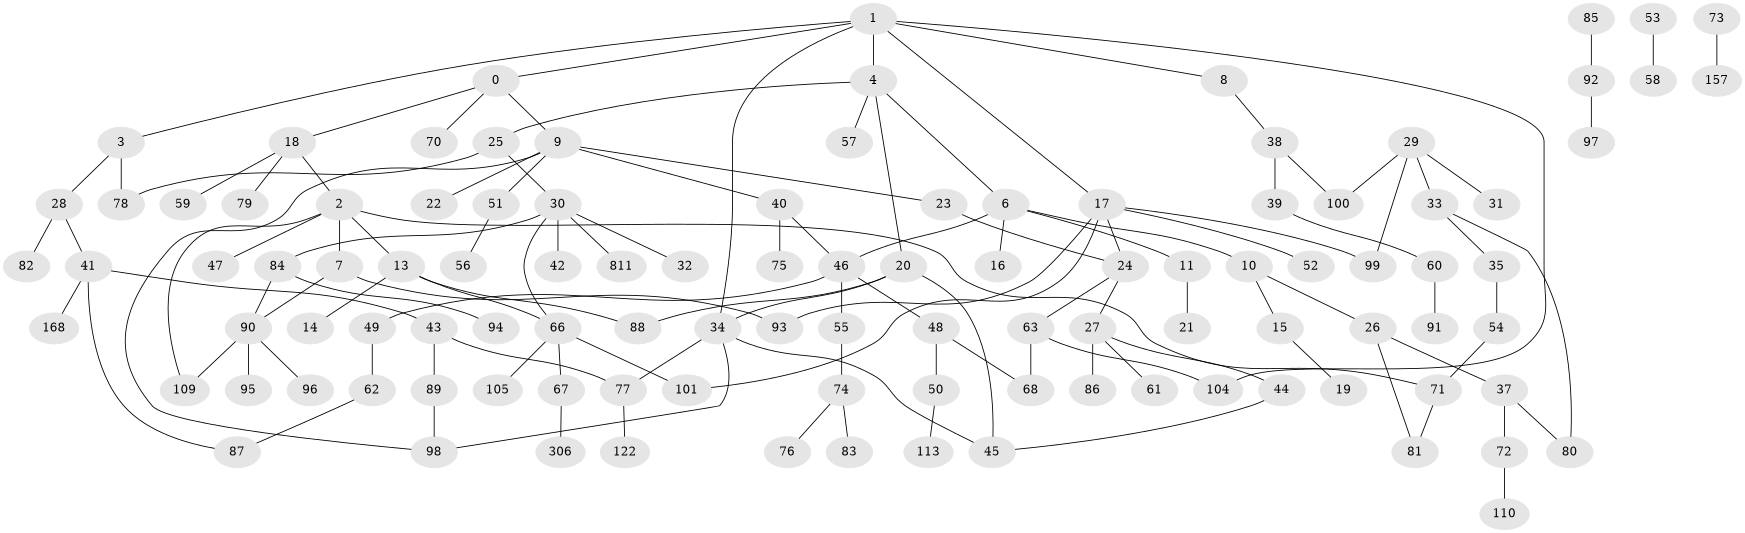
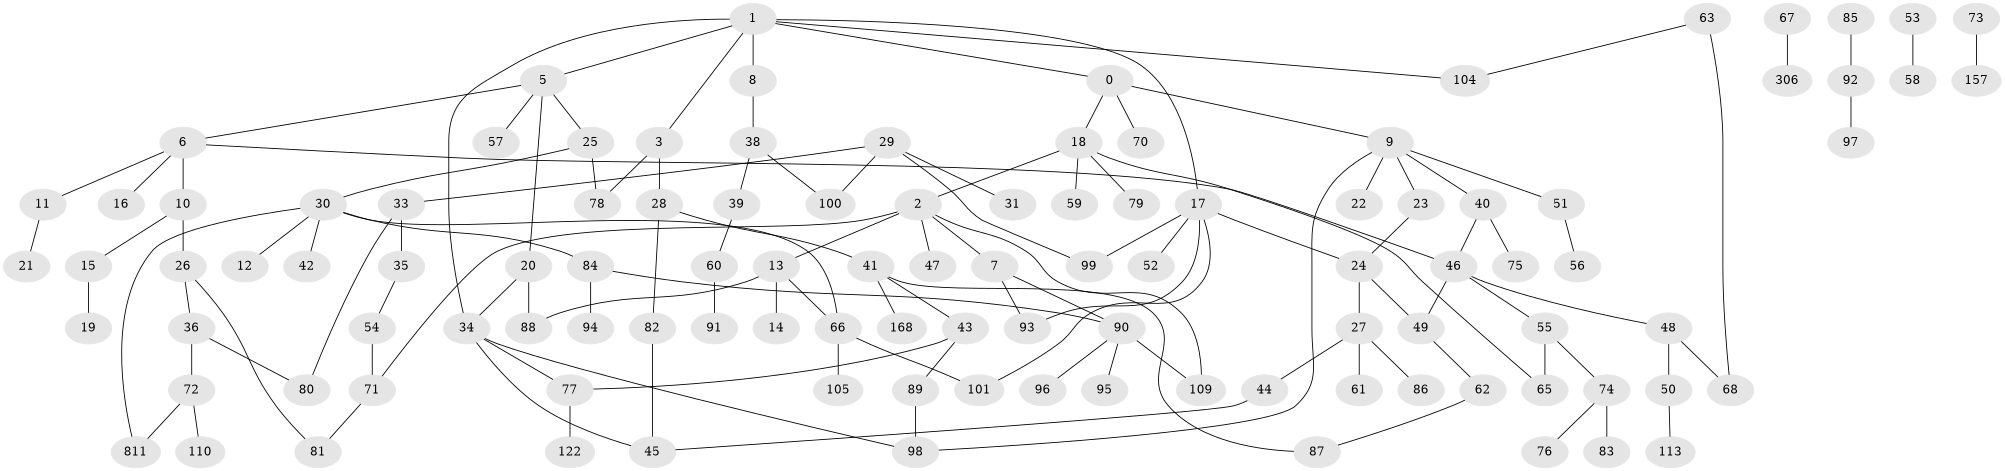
node "4": label "4" -> "5"
node "32": label "32" -> "12"
edge "24" -- "63": now "24" -- "49"
edge "20" -- "45": now "82" -- "45"
edge "66" -- "67": removed
node "37": label "37" -> "36"
node "65": added
edge "72" -- "811": added
